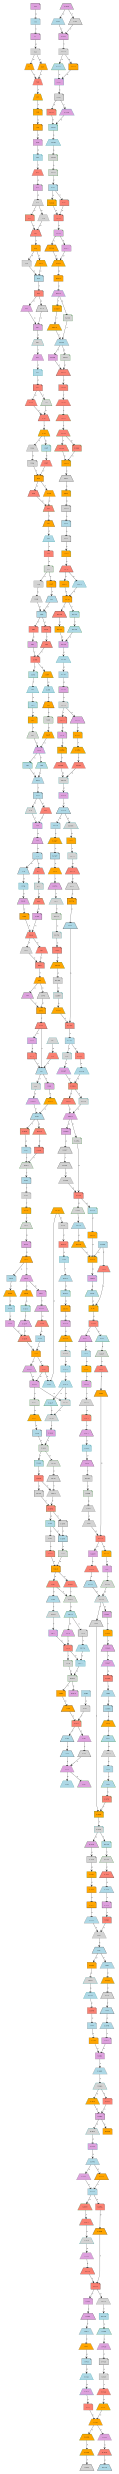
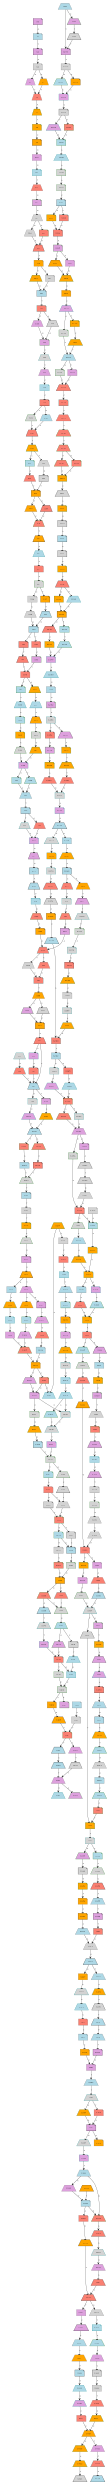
edge "S196" -> "S197": reversed
node "S4": fillcolor orange -> plum
edge "S209" -> "S210": arrowhead tee -> vee
node "S30": fillcolor salmon -> lightblue
node "S66": shape trapezium -> note
edge "S75" -> "S77": now "S269" -> "S77"
node "S80": fillcolor plum -> salmon
node "S300": added
edge "S309" -> "S307": reversed
edge "S391" -> "S393": now "S391" -> "S395"
node "S400": shape note -> trapezium
edge "S415" -> "S417": arrowhead vee -> tee
